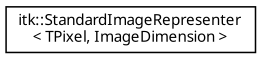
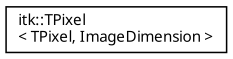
node "itk::StandardImageRepresenter < TPixel, ImageDimension >": label "itk::StandardImageRepresenter < TPixel, ImageDimension >" -> "itk::TPixel < TPixel, ImageDimension >"
